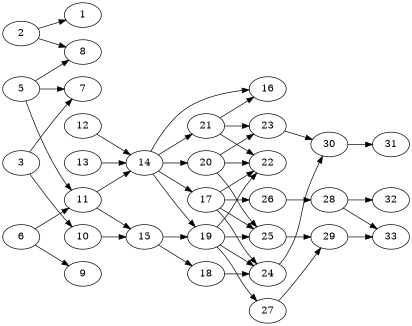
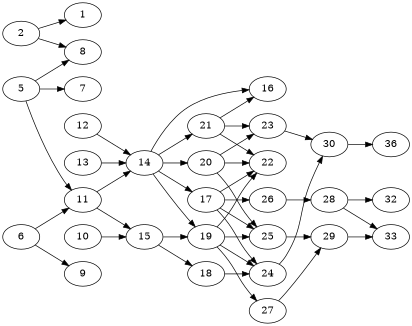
node "31": label "31" -> "36"
node "3": removed
